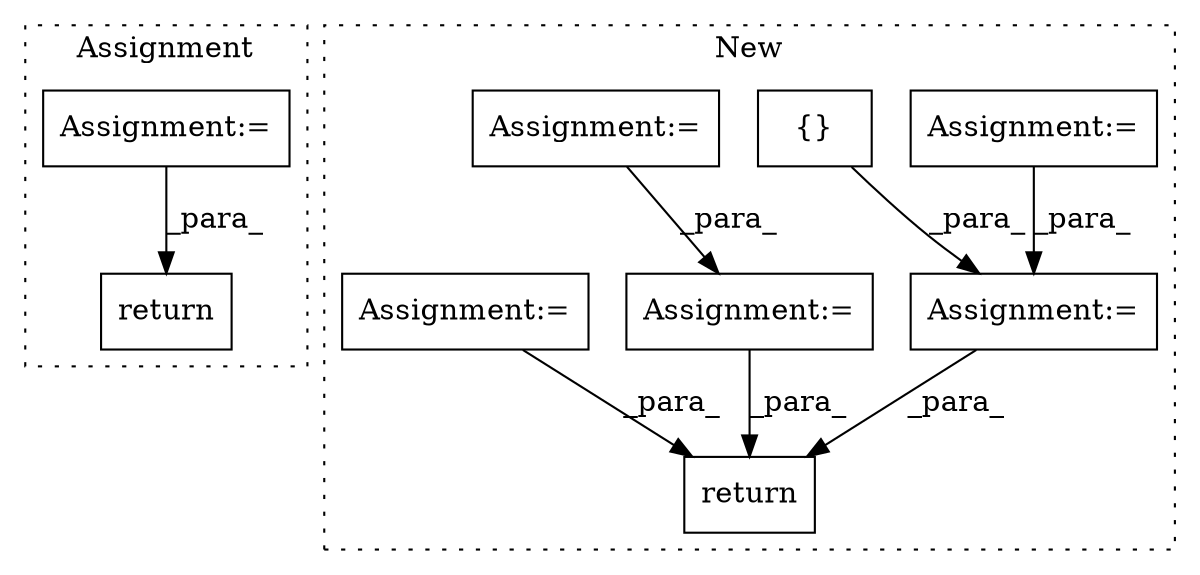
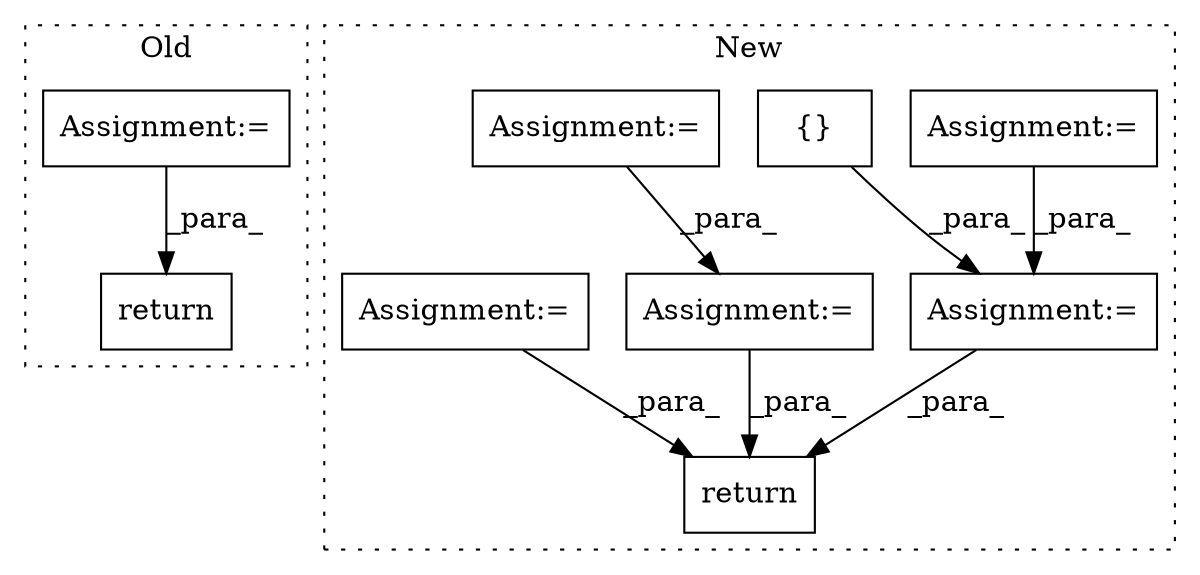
cluster "Assignment": label "Assignment" -> "Old"
